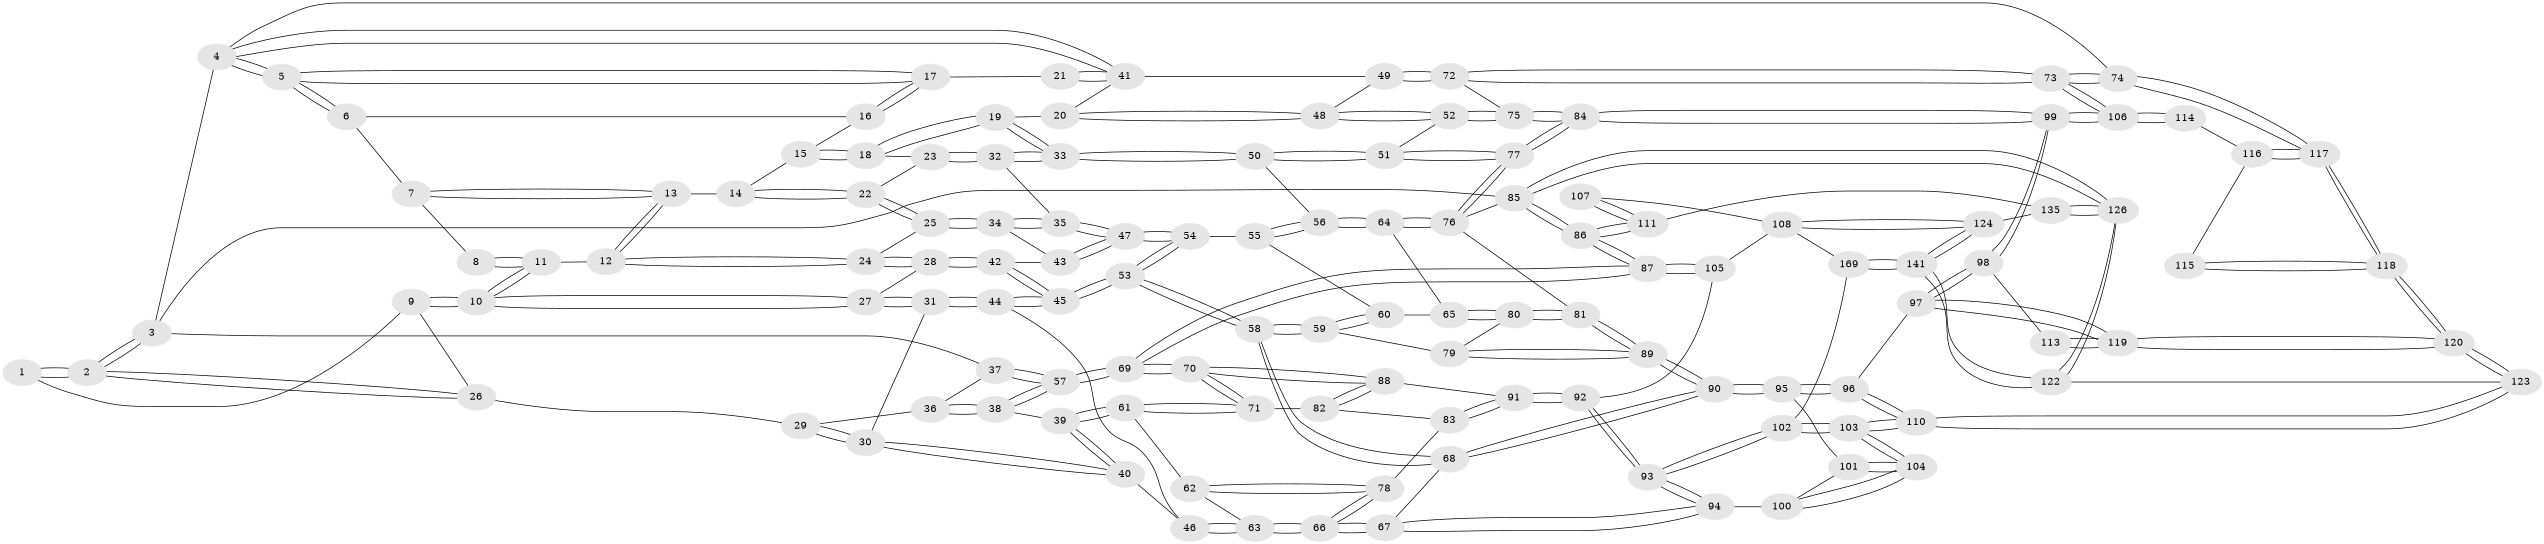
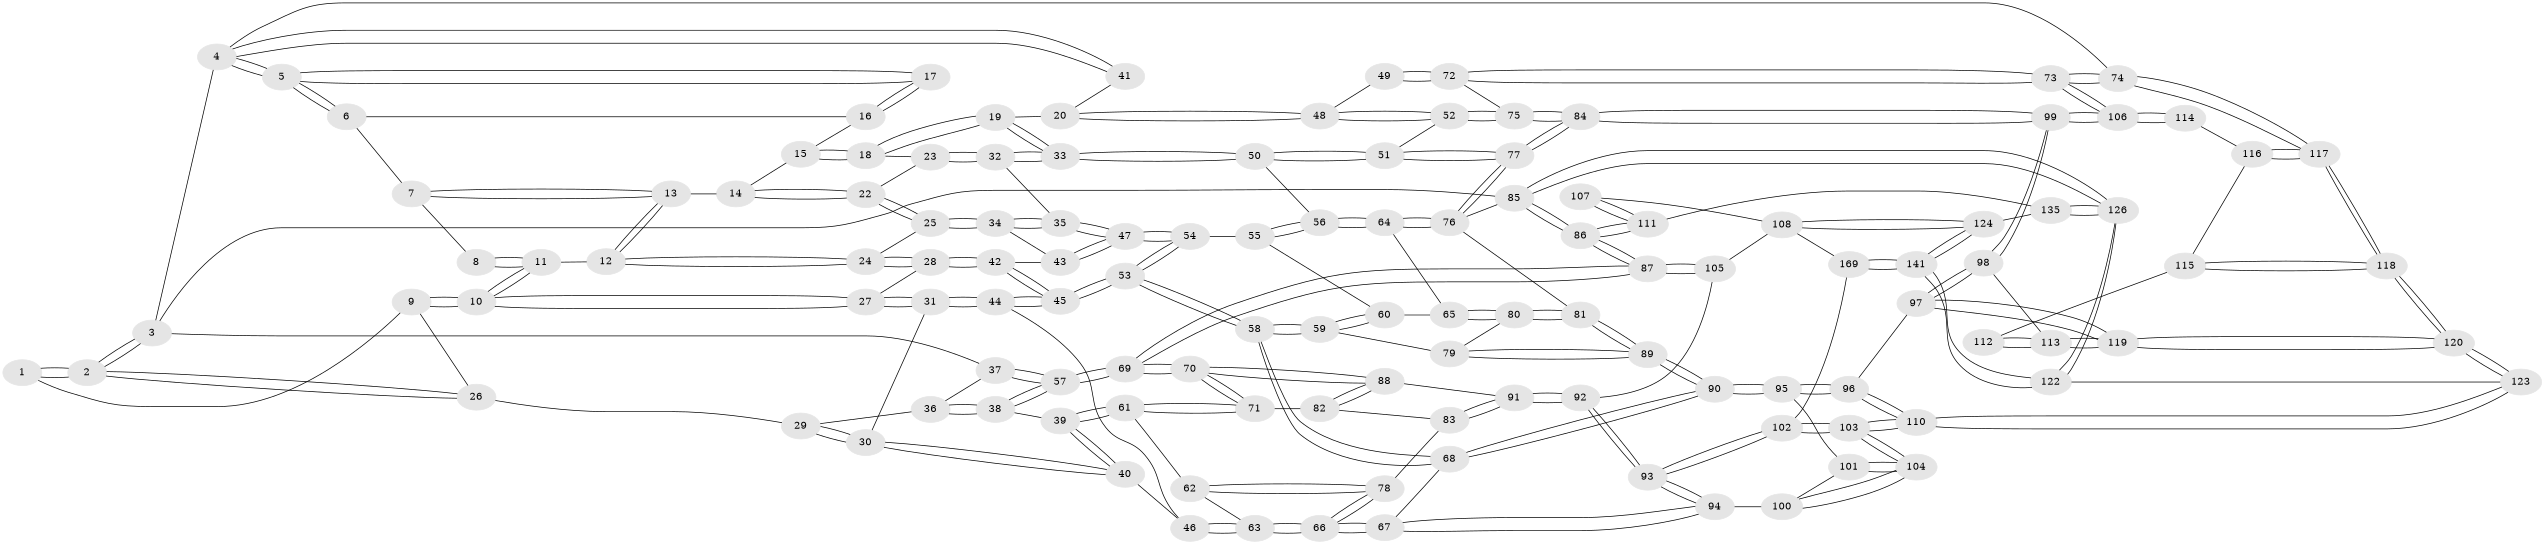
node "21": removed
edge "41" -- "49": removed
node "112": added
